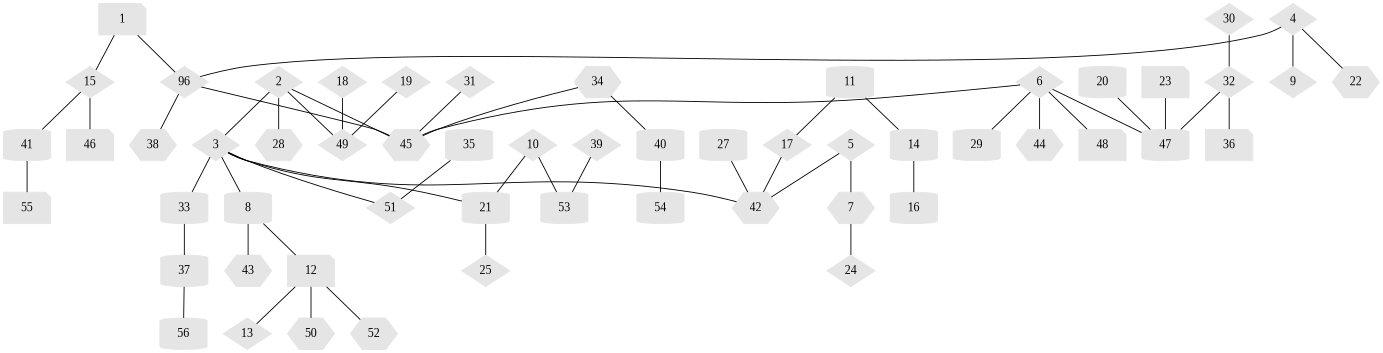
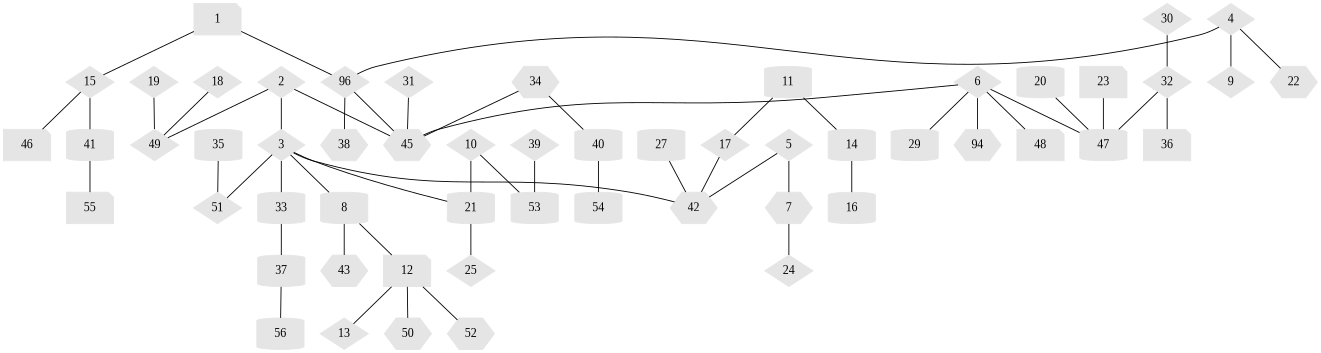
node "28": removed
node "44": label "44" -> "94"
